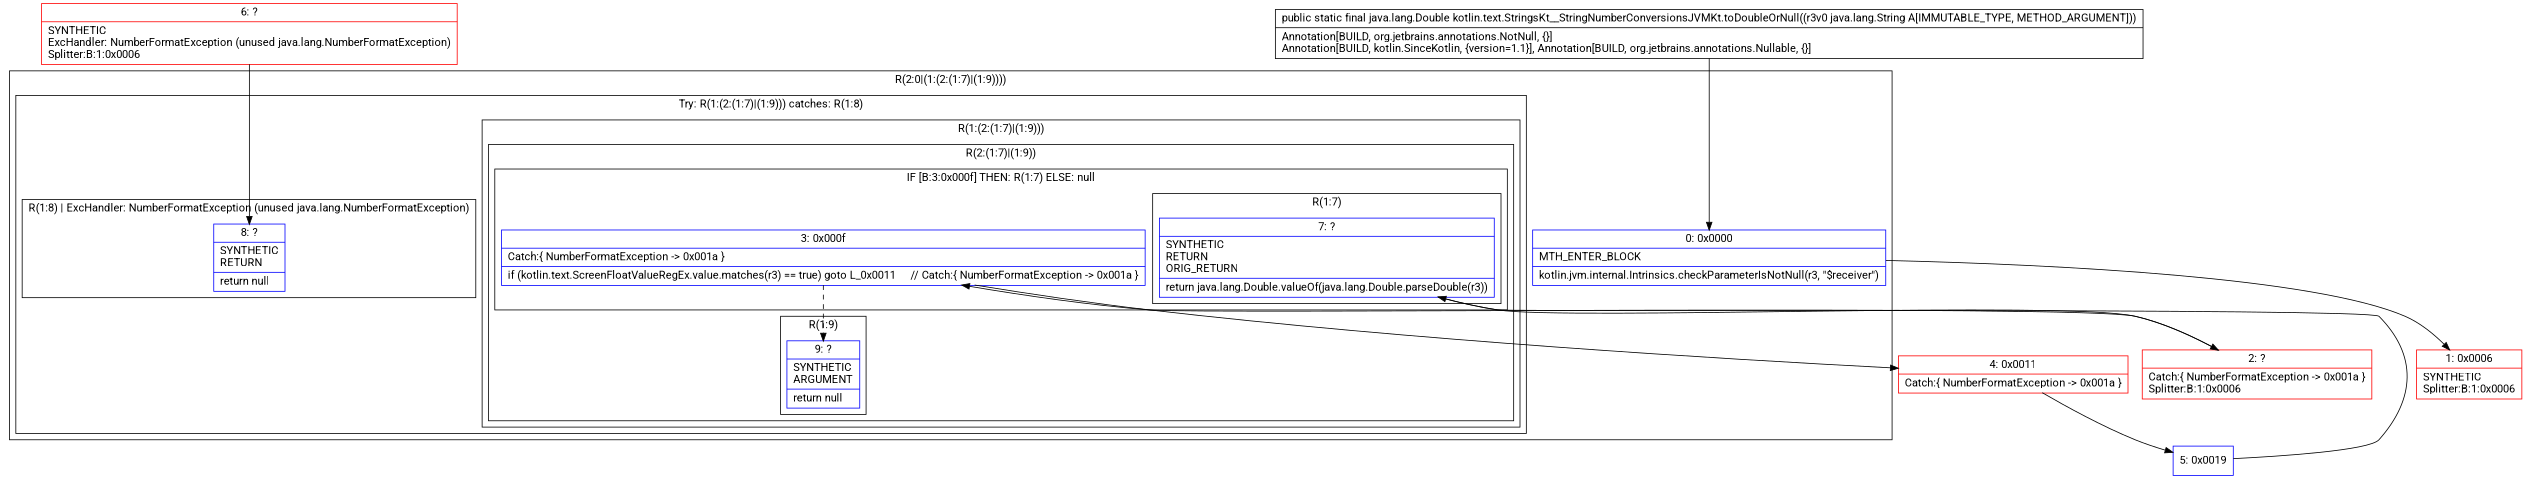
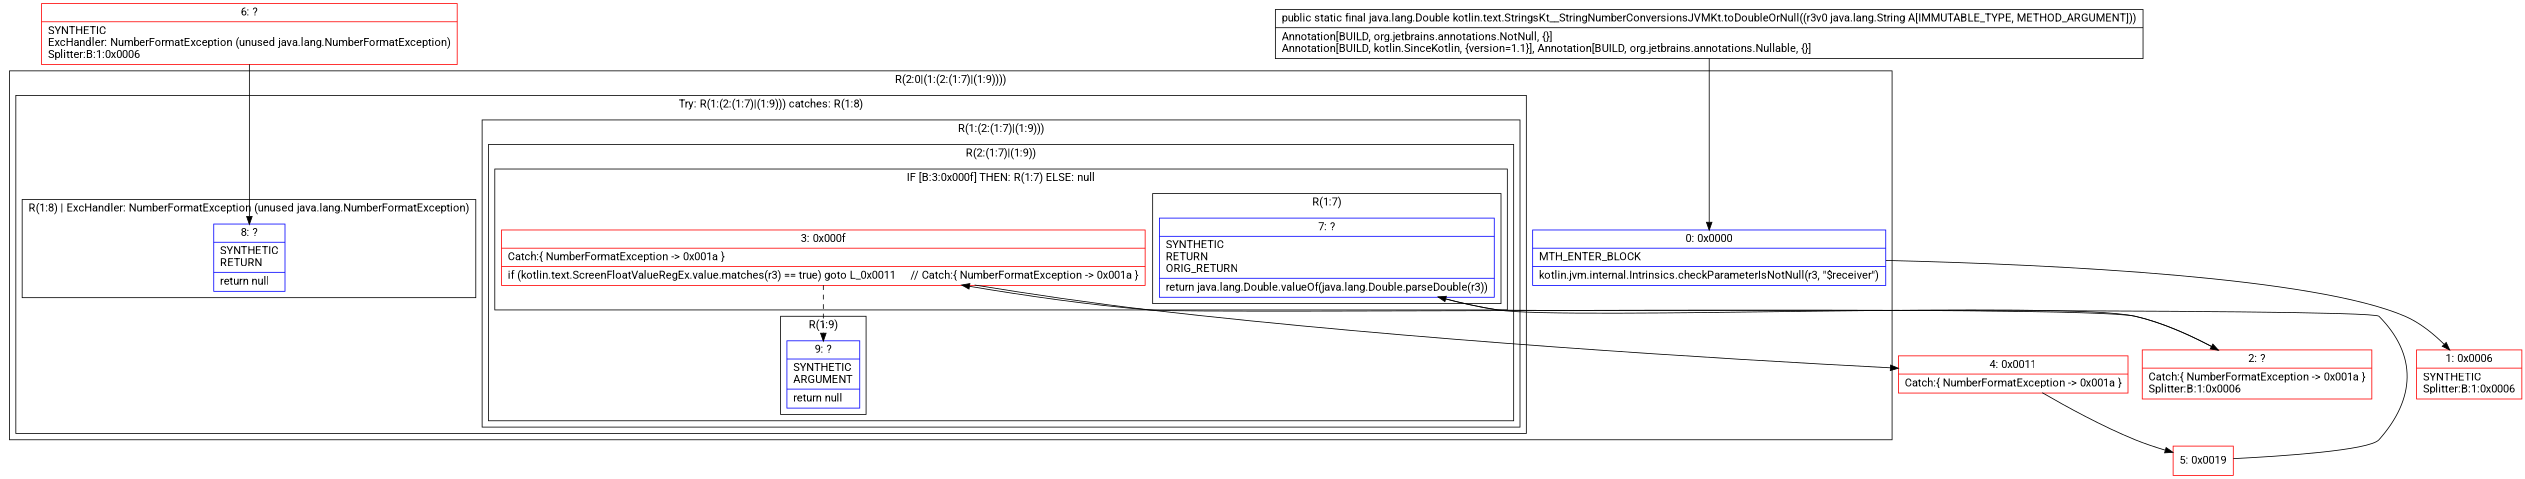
node "3: 0x000f": color blue -> red
node "5: 0x0019": color blue -> red
